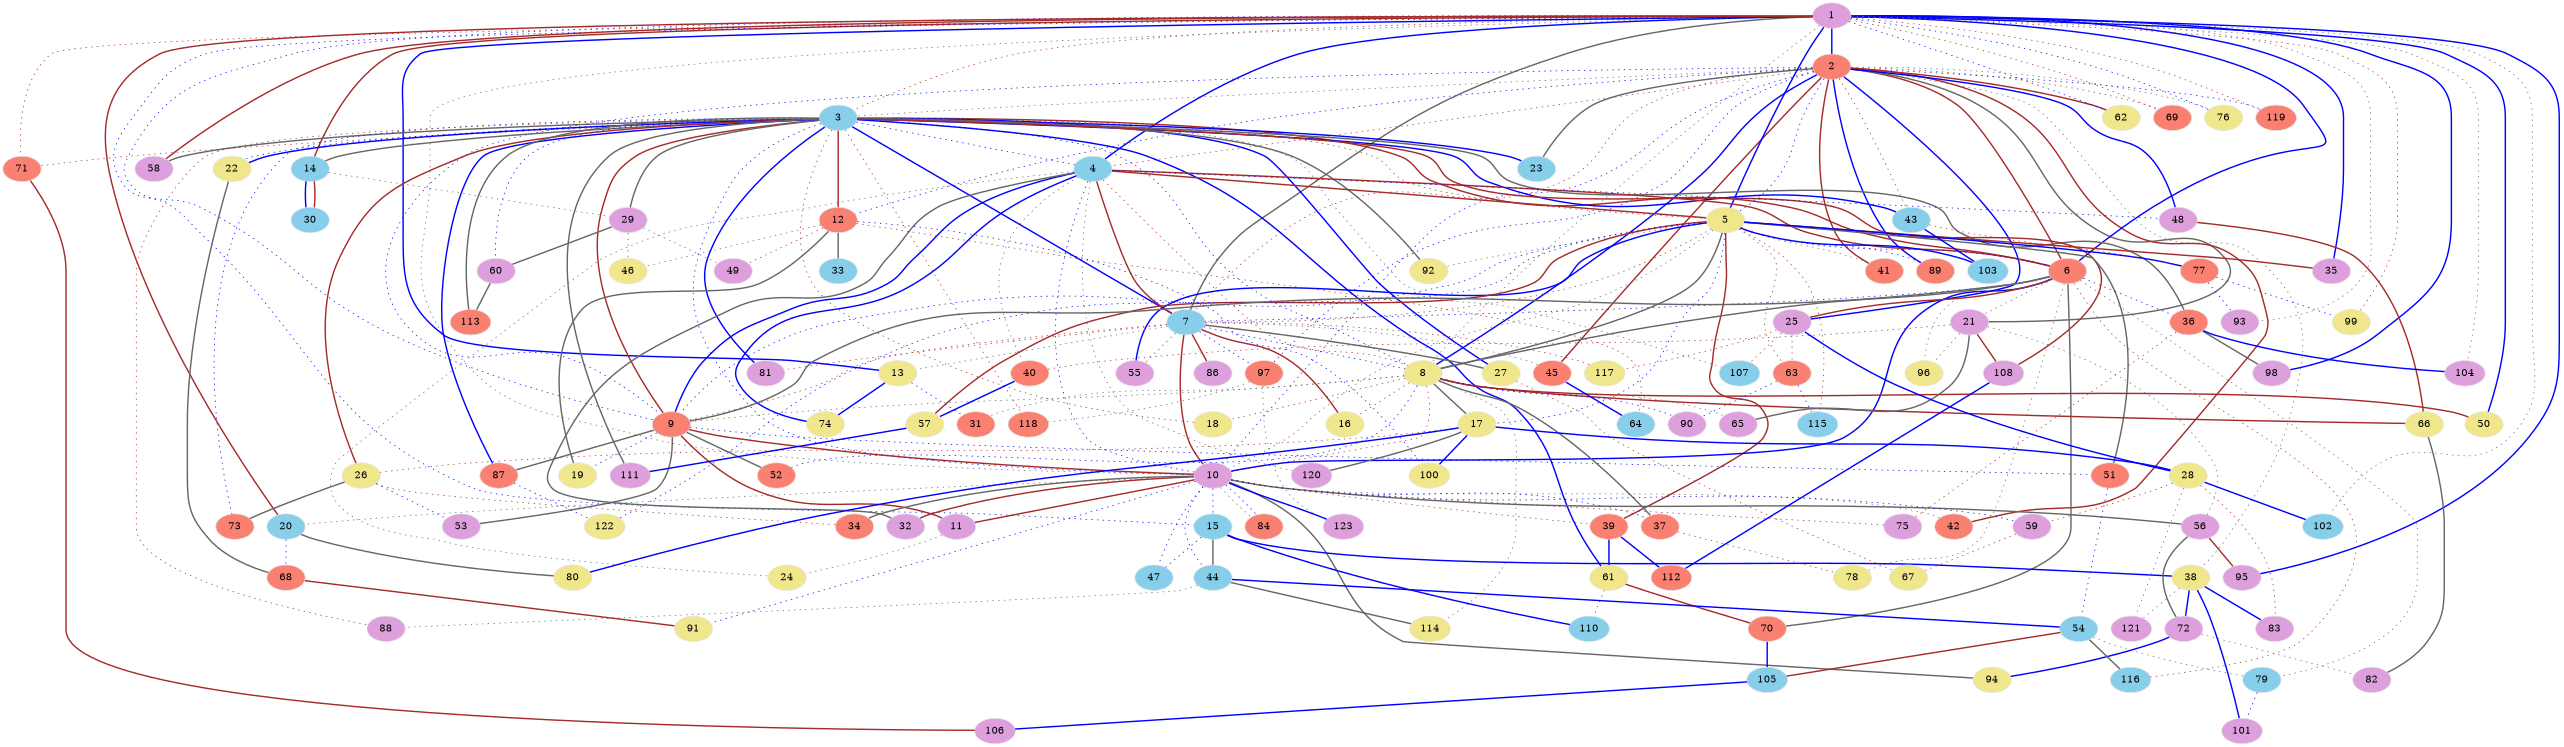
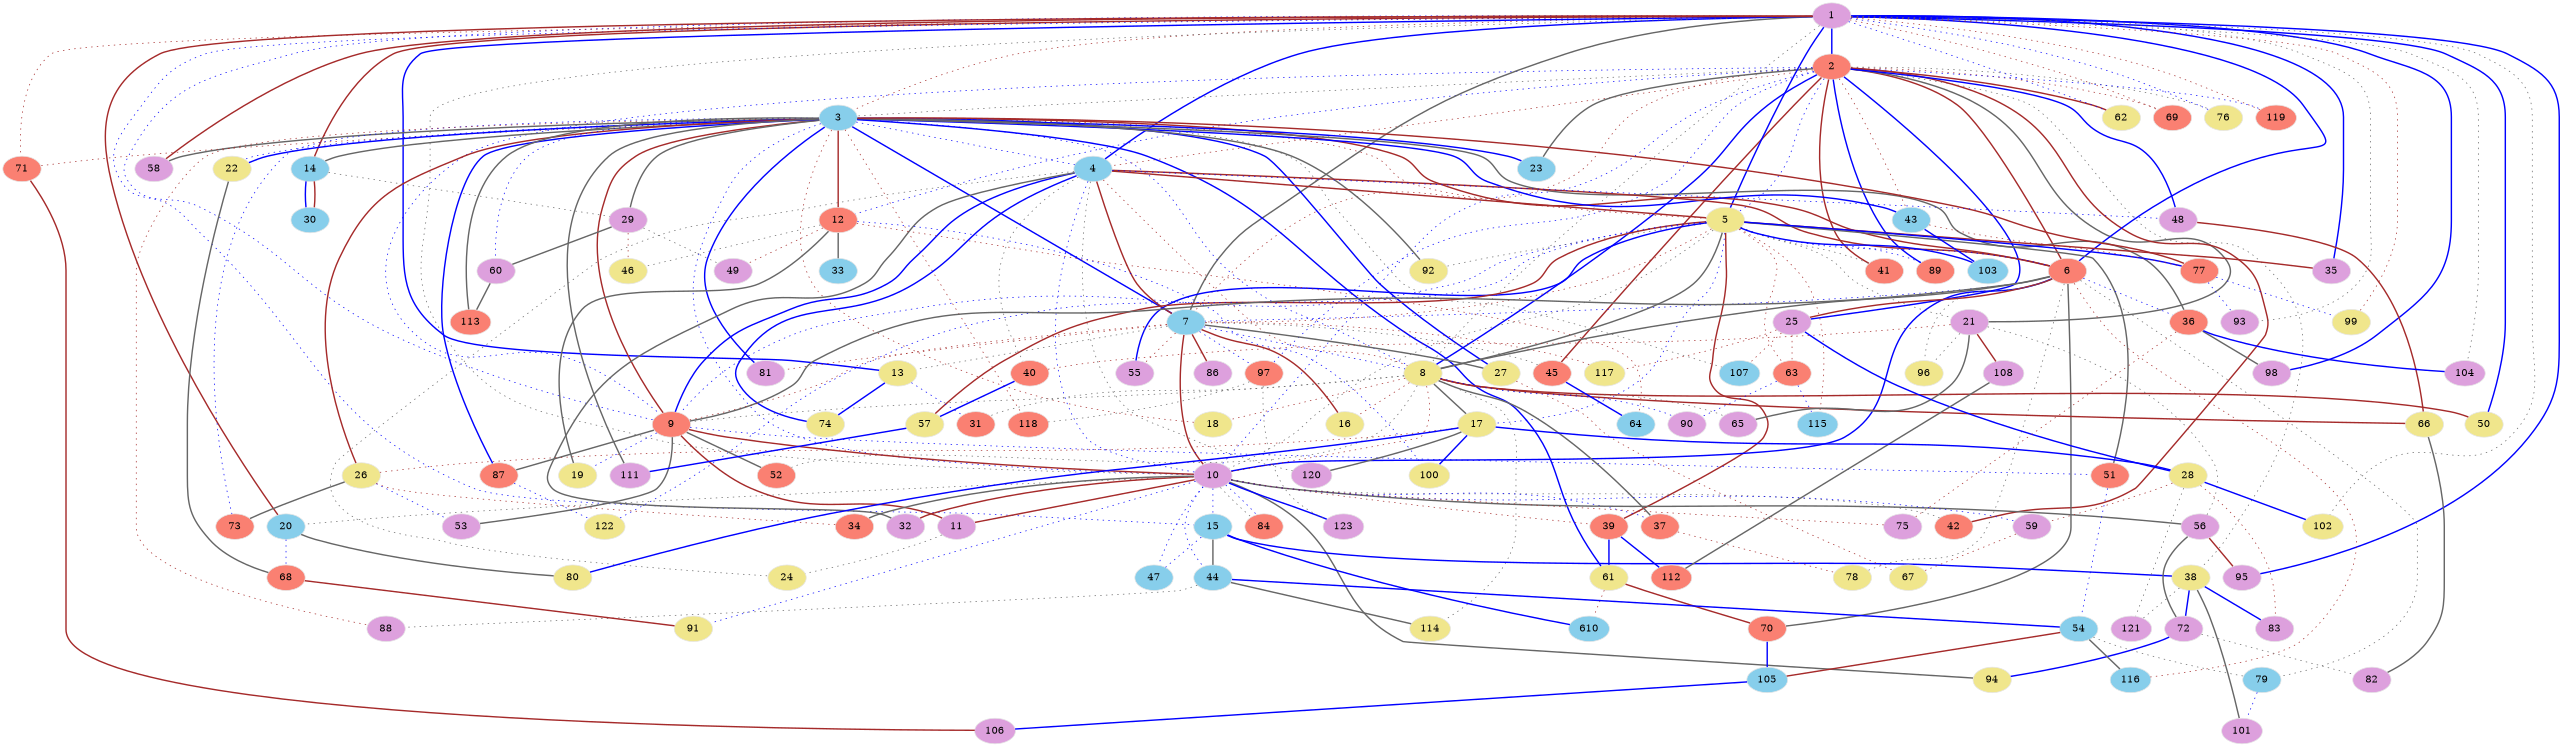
edge "3" -- "108": now "3" -- "77"
edge "6" -- "21": now "5" -- "21"
edge "8" -- "52": color blue -> gray40
edge "108" -- "112": color blue -> gray40
node "102": fillcolor skyblue -> khaki
node "110": label "110" -> "610"
edge "38" -- "101": color blue -> gray40
